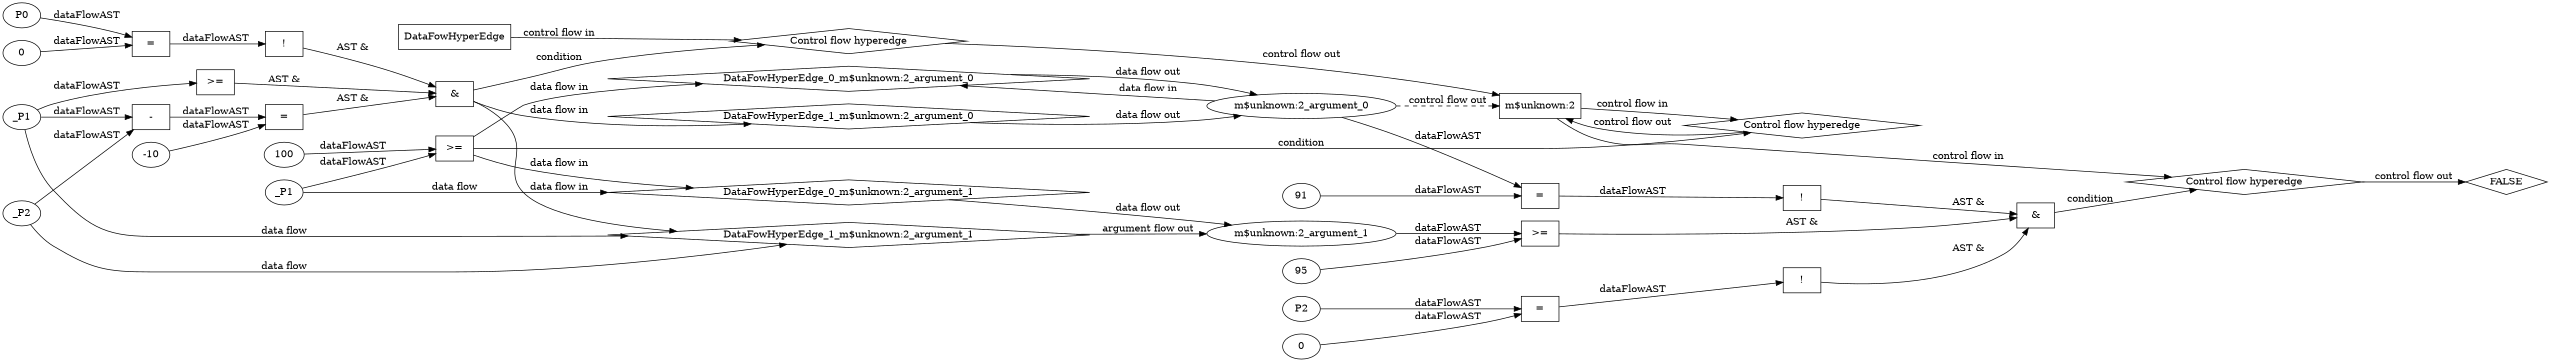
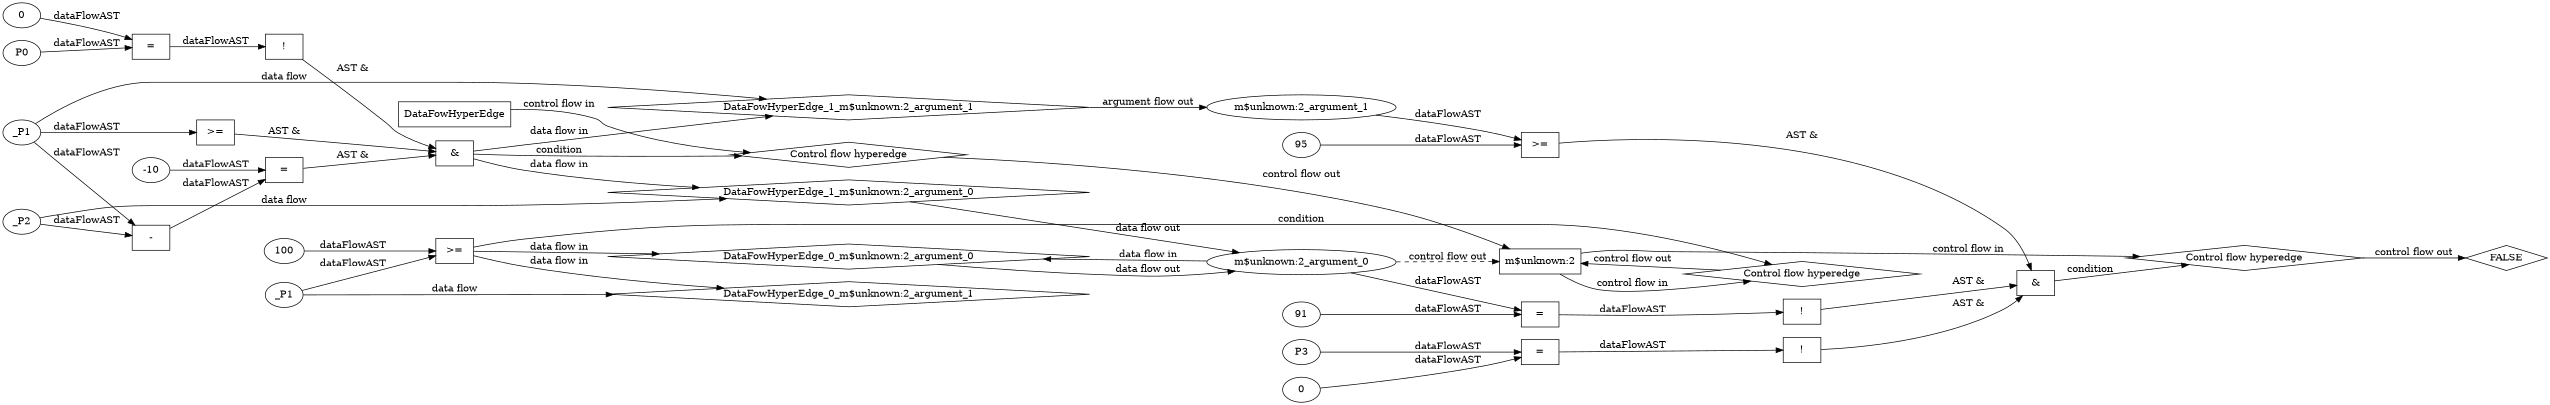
edge "DataFowHyperEdge_0_m$unknown:2_argument_1" -> "m$unknown:2_argument_1": removed, label "data flow out"
edge "_P2" -> "DataFowHyperEdge_1_m$unknown:2_argument_1": now "_P2" -> "DataFowHyperEdge_1_m$unknown:2_argument_0"
node "P2": label "P2" -> "P3"
